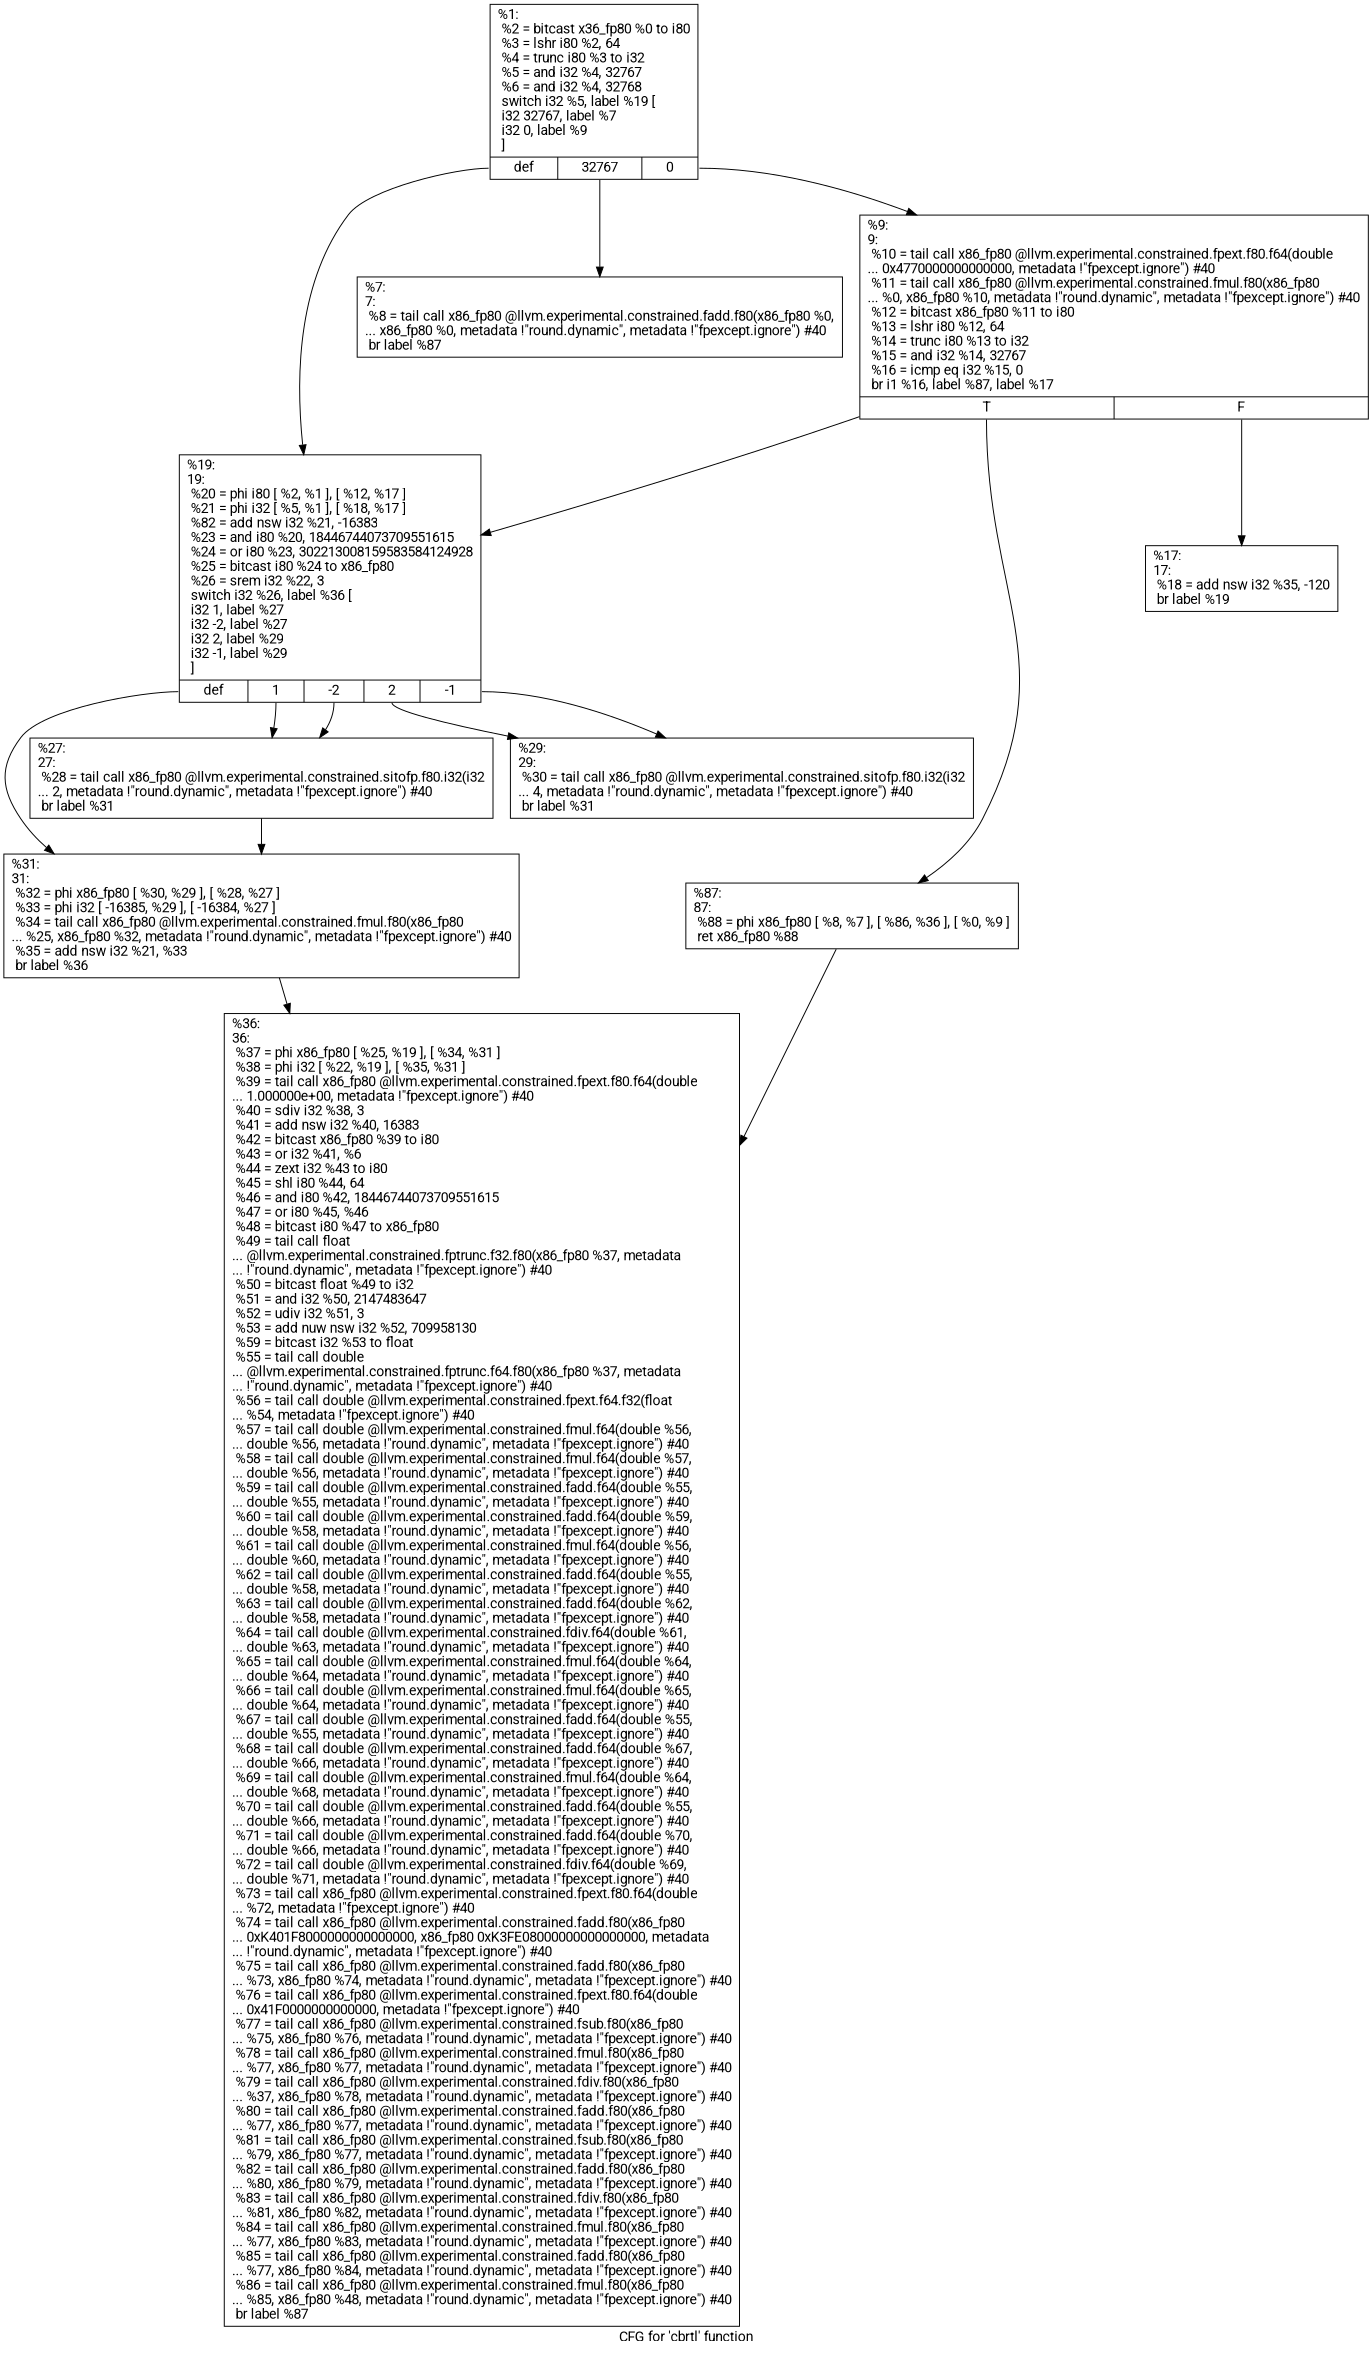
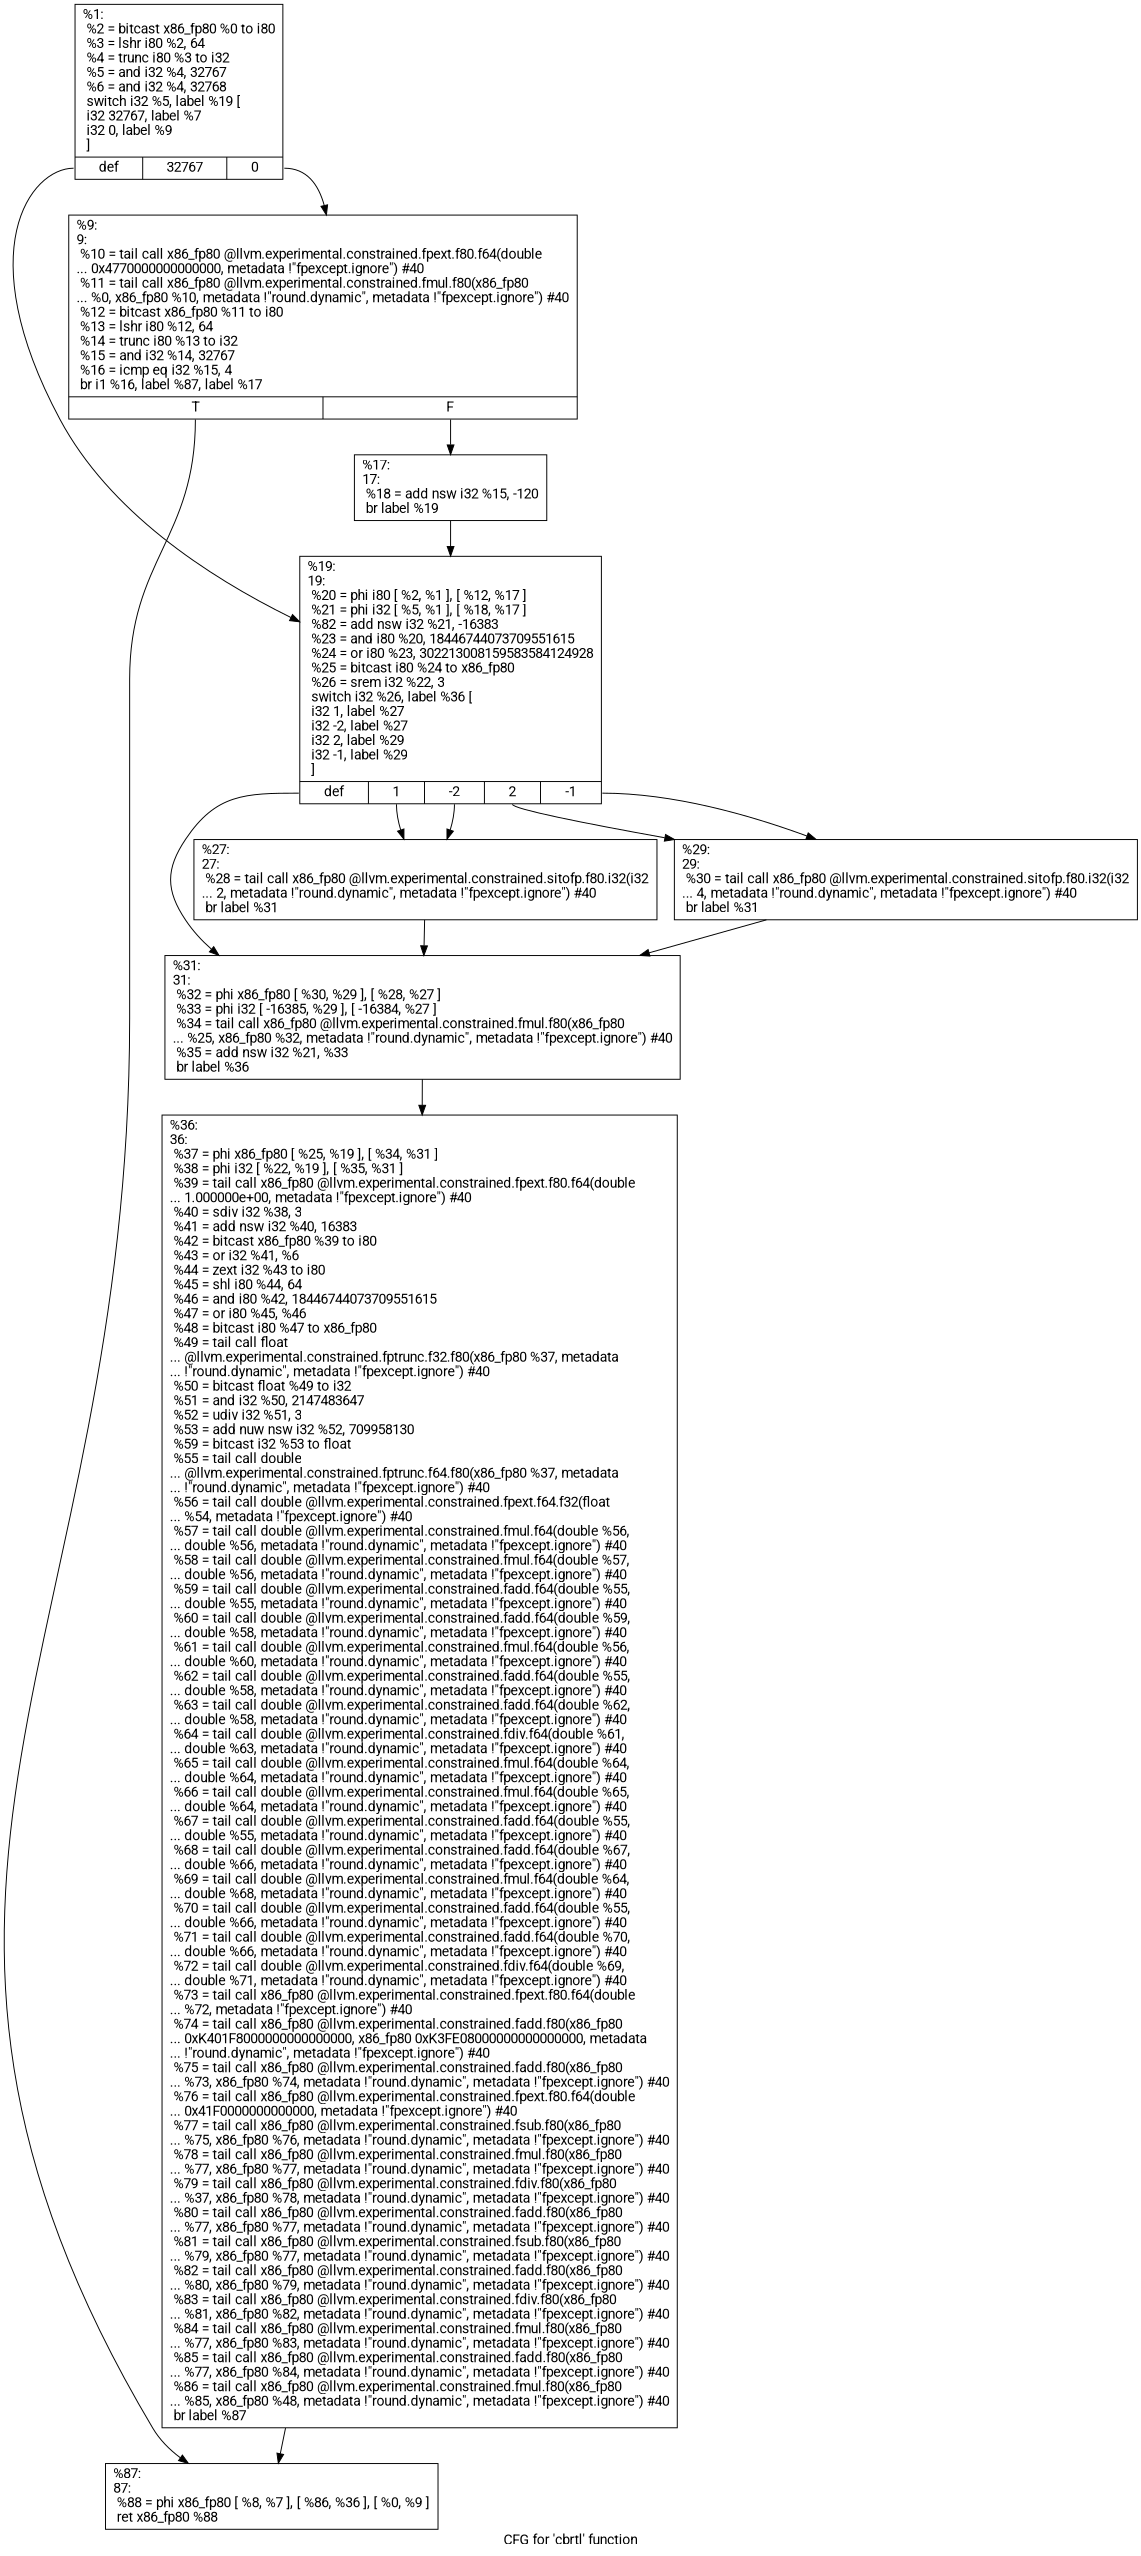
node "%1:": text "%2 = bitcast x36_fp80 %0 to i80" -> "%2 = bitcast x86_fp80 %0 to i80"
node "%7:": removed
node "%9:": text "%16 = icmp eq i32 %15, 0" -> "%16 = icmp eq i32 %15, 4"
edge "%9:" -> "%19:": now "%17:" -> "%19:"
node "%17:": text "%18 = add nsw i32 %35, -120" -> "%18 = add nsw i32 %15, -120"
edge "%29:" -> "%31:": added
edge "%87:" -> "%36:": reversed
